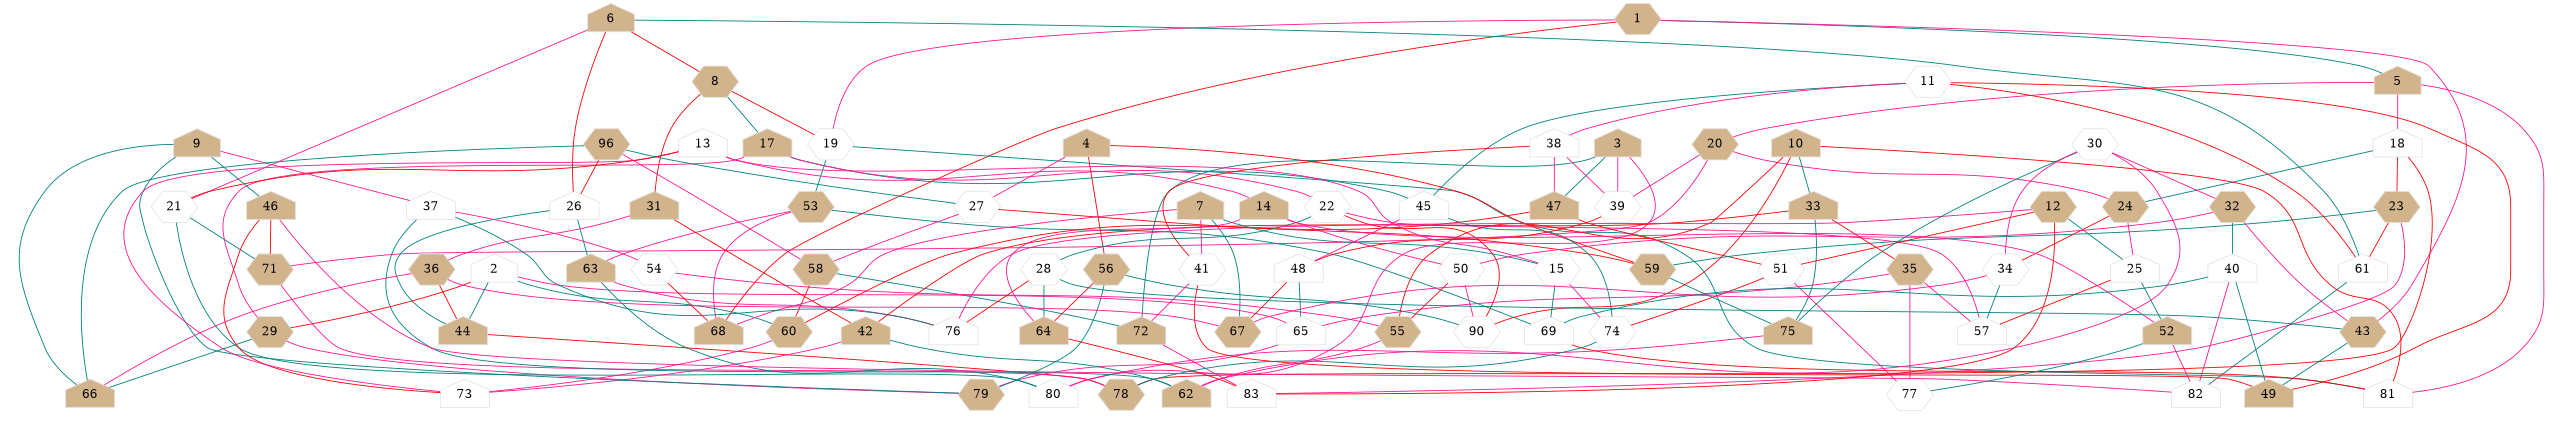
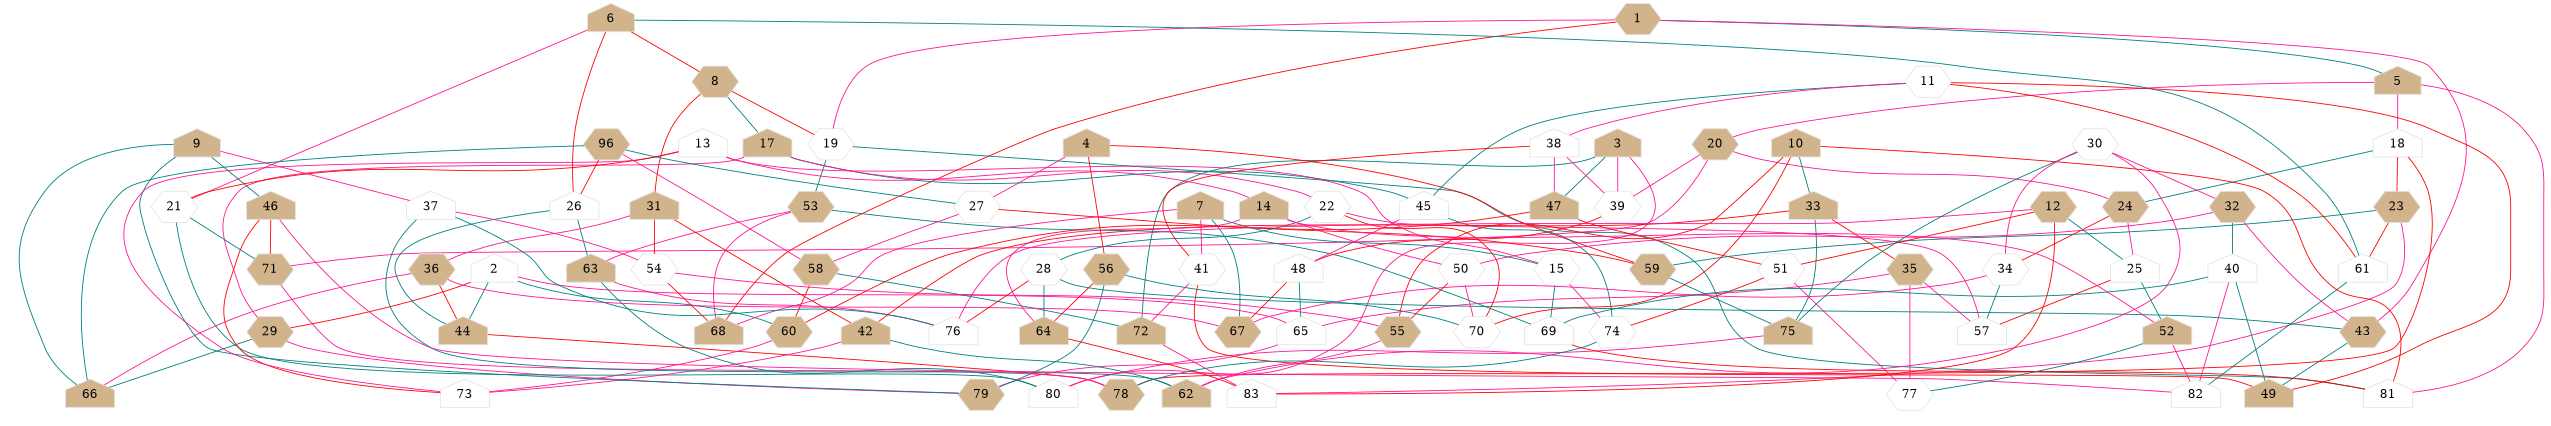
edge "31" -- "54": added
node "90": label "90" -> "70"
